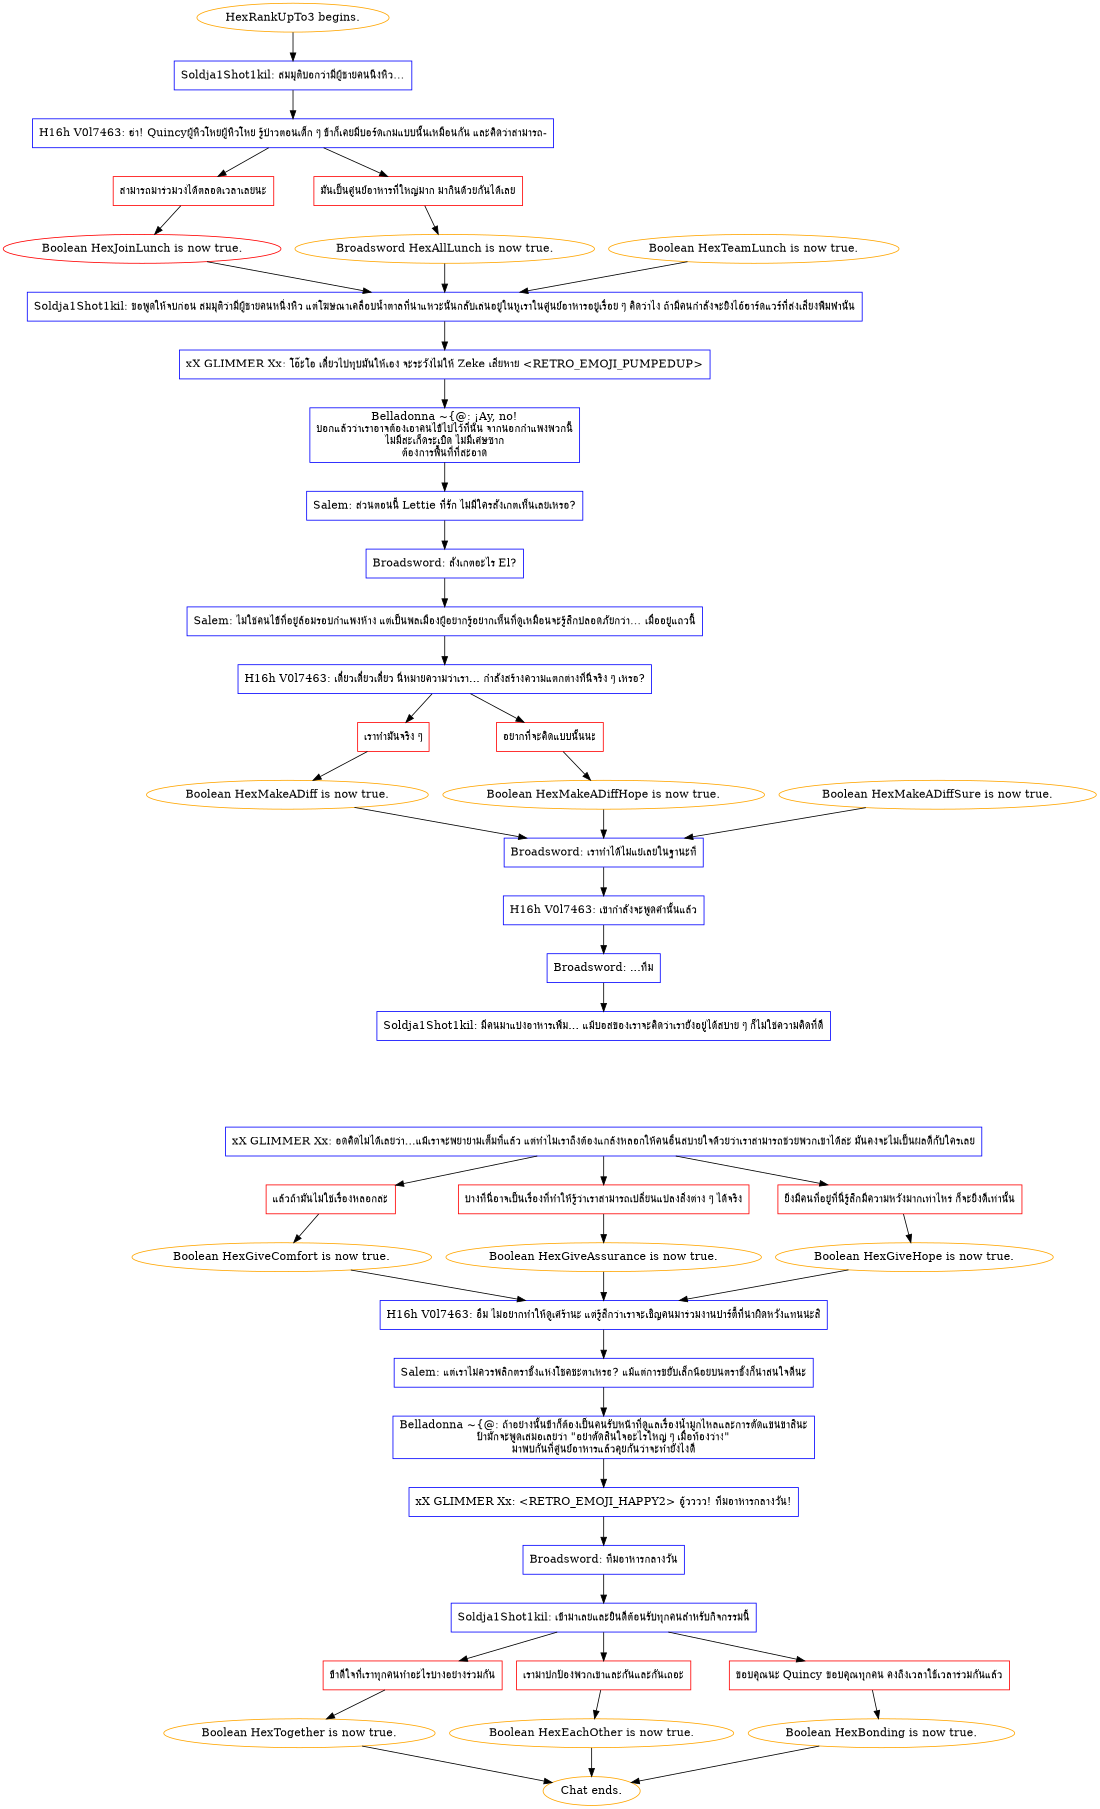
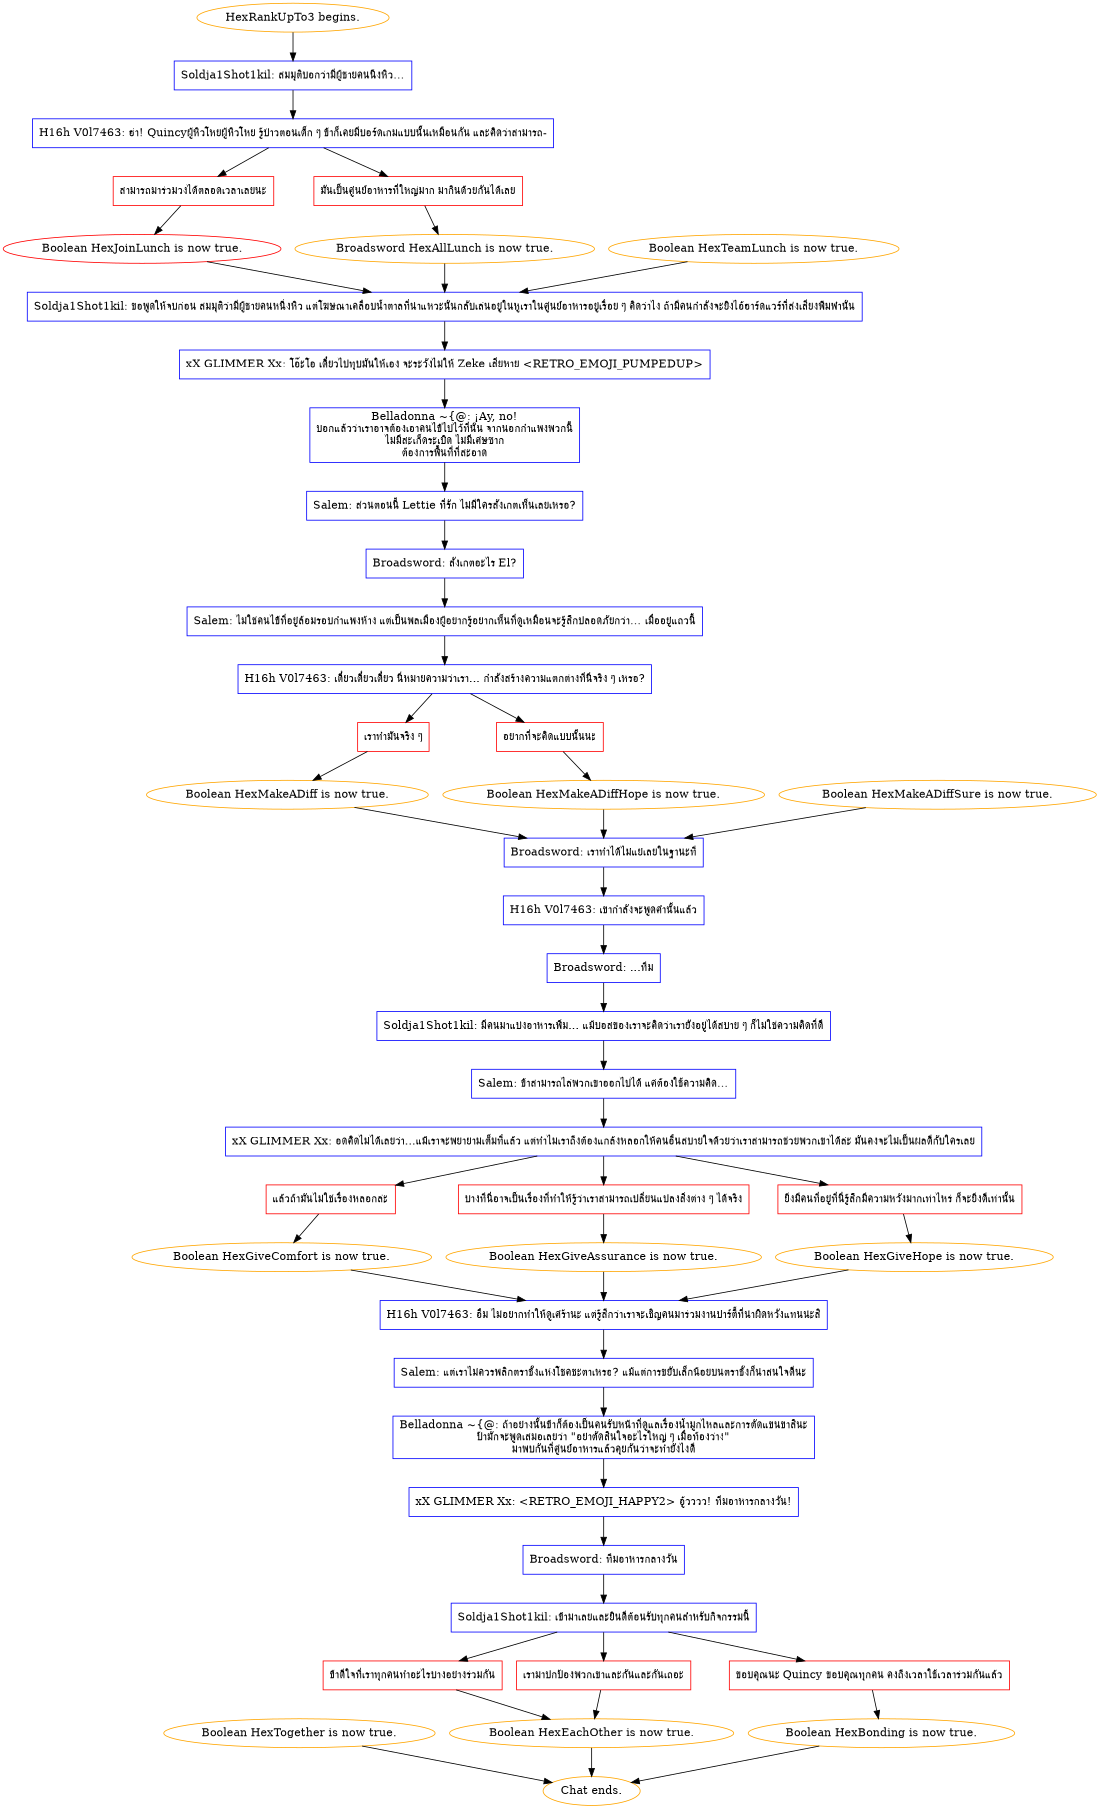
node "Salem: ข้าสามารถไล่พวกเขาออกไปได้ แค่ต้องใช้ความคิด…": added
edge "ข้าดีใจที่เราทุกคนทำอะไรบางอย่างร่วมกัน" -> "Boolean HexTogether is now true.": now "ข้าดีใจที่เราทุกคนทำอะไรบางอย่างร่วมกัน" -> "Boolean HexEachOther is now true."
